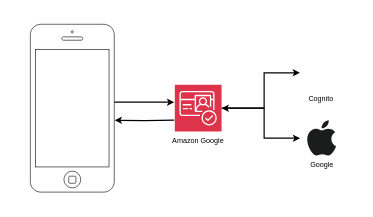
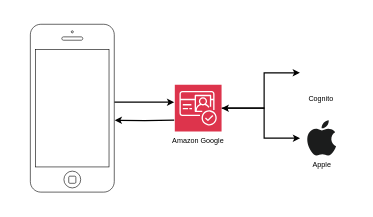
node "Google": label "Google" -> "Apple"
